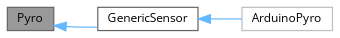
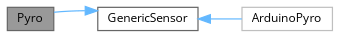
edge "GenericSensor" -> "Pyro": reversed
